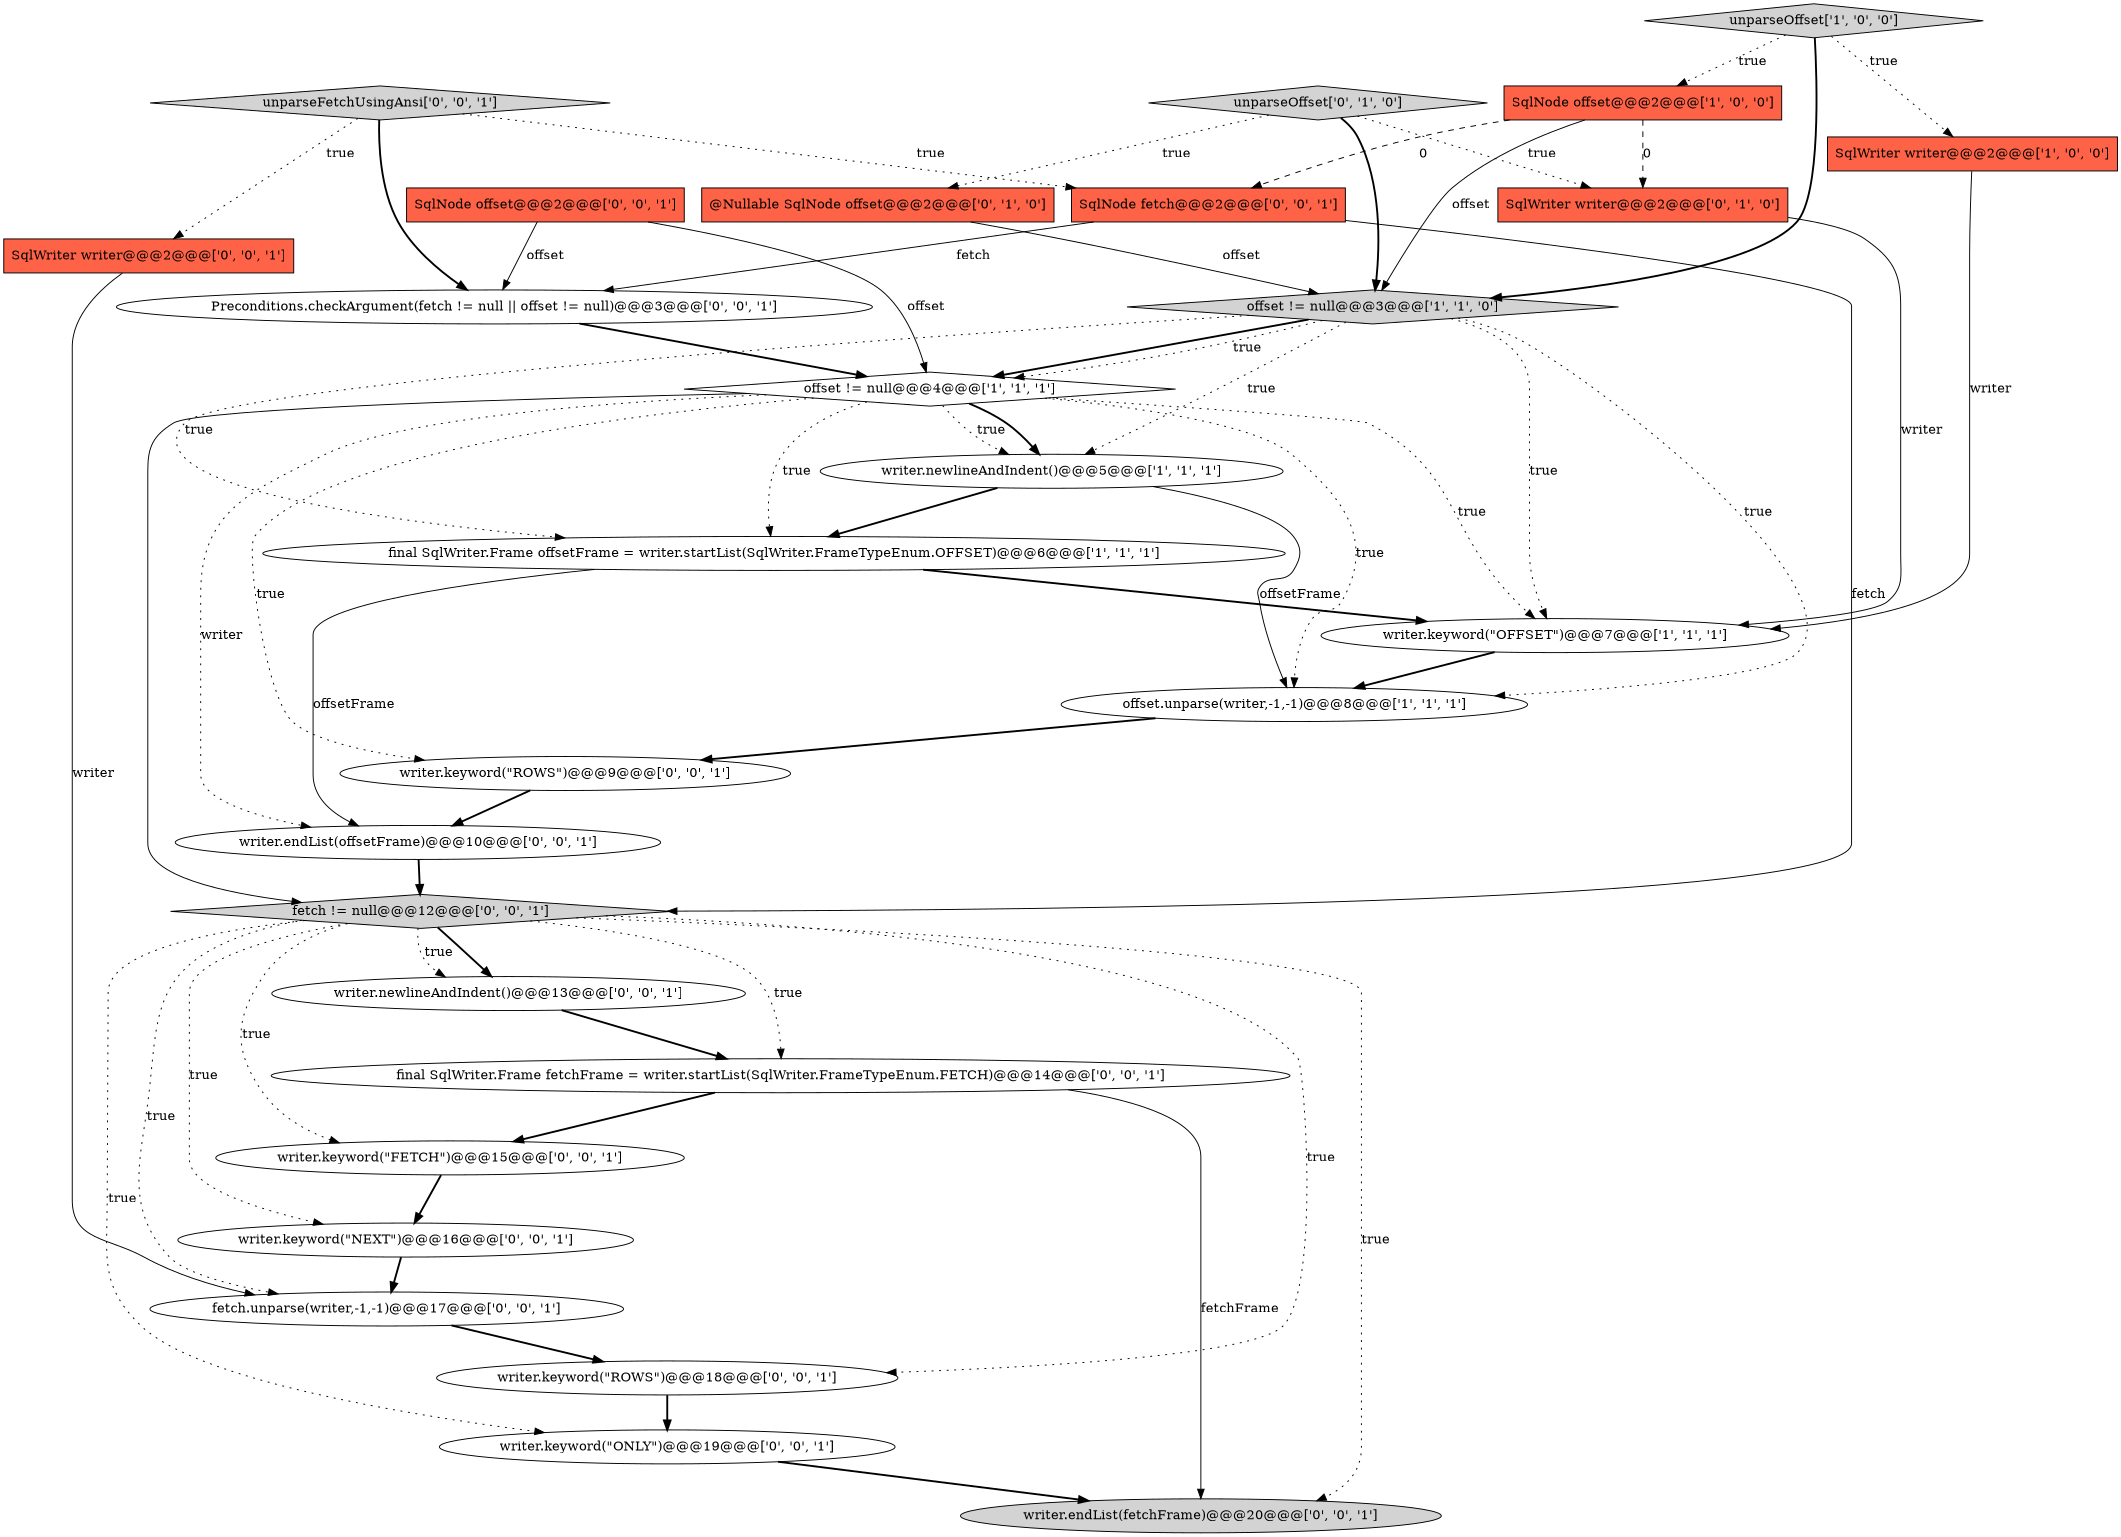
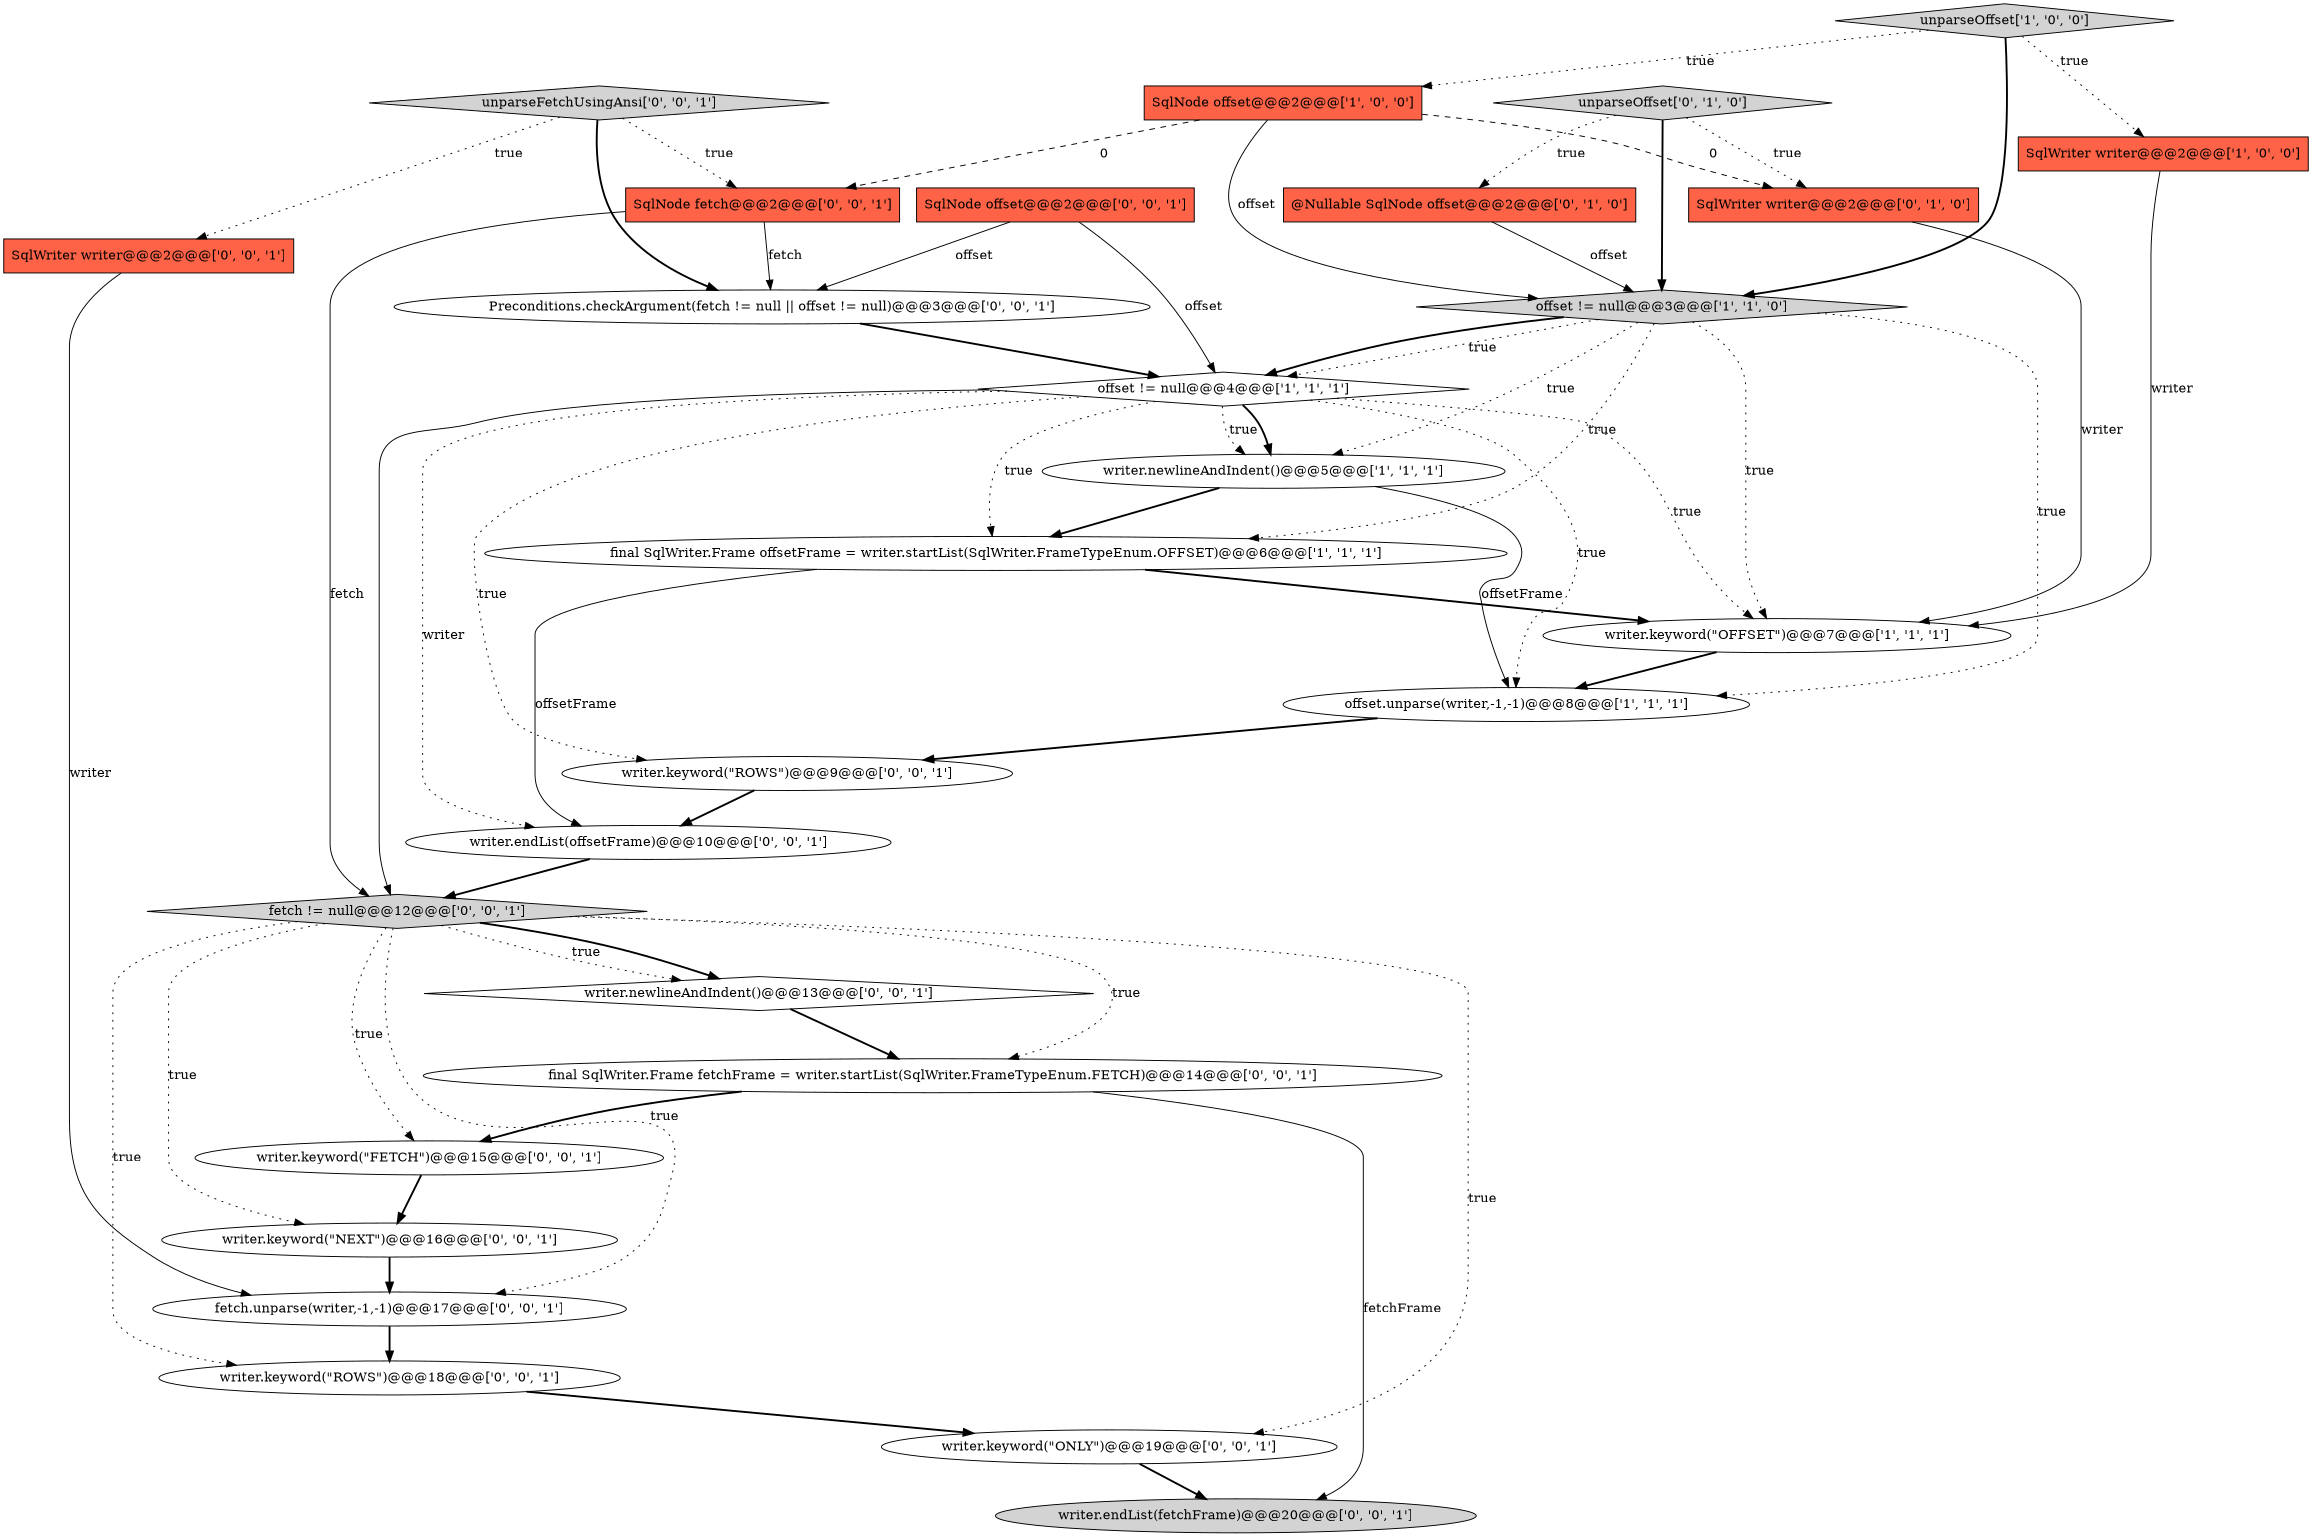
edge "fetch != null@@@12@@@['0', '0', '1']" -> "writer.endList(fetchFrame)@@@20@@@['0', '0', '1']": removed, label "true"
node "writer.newlineAndIndent()@@@13@@@['0', '0', '1']": shape ellipse -> diamond
